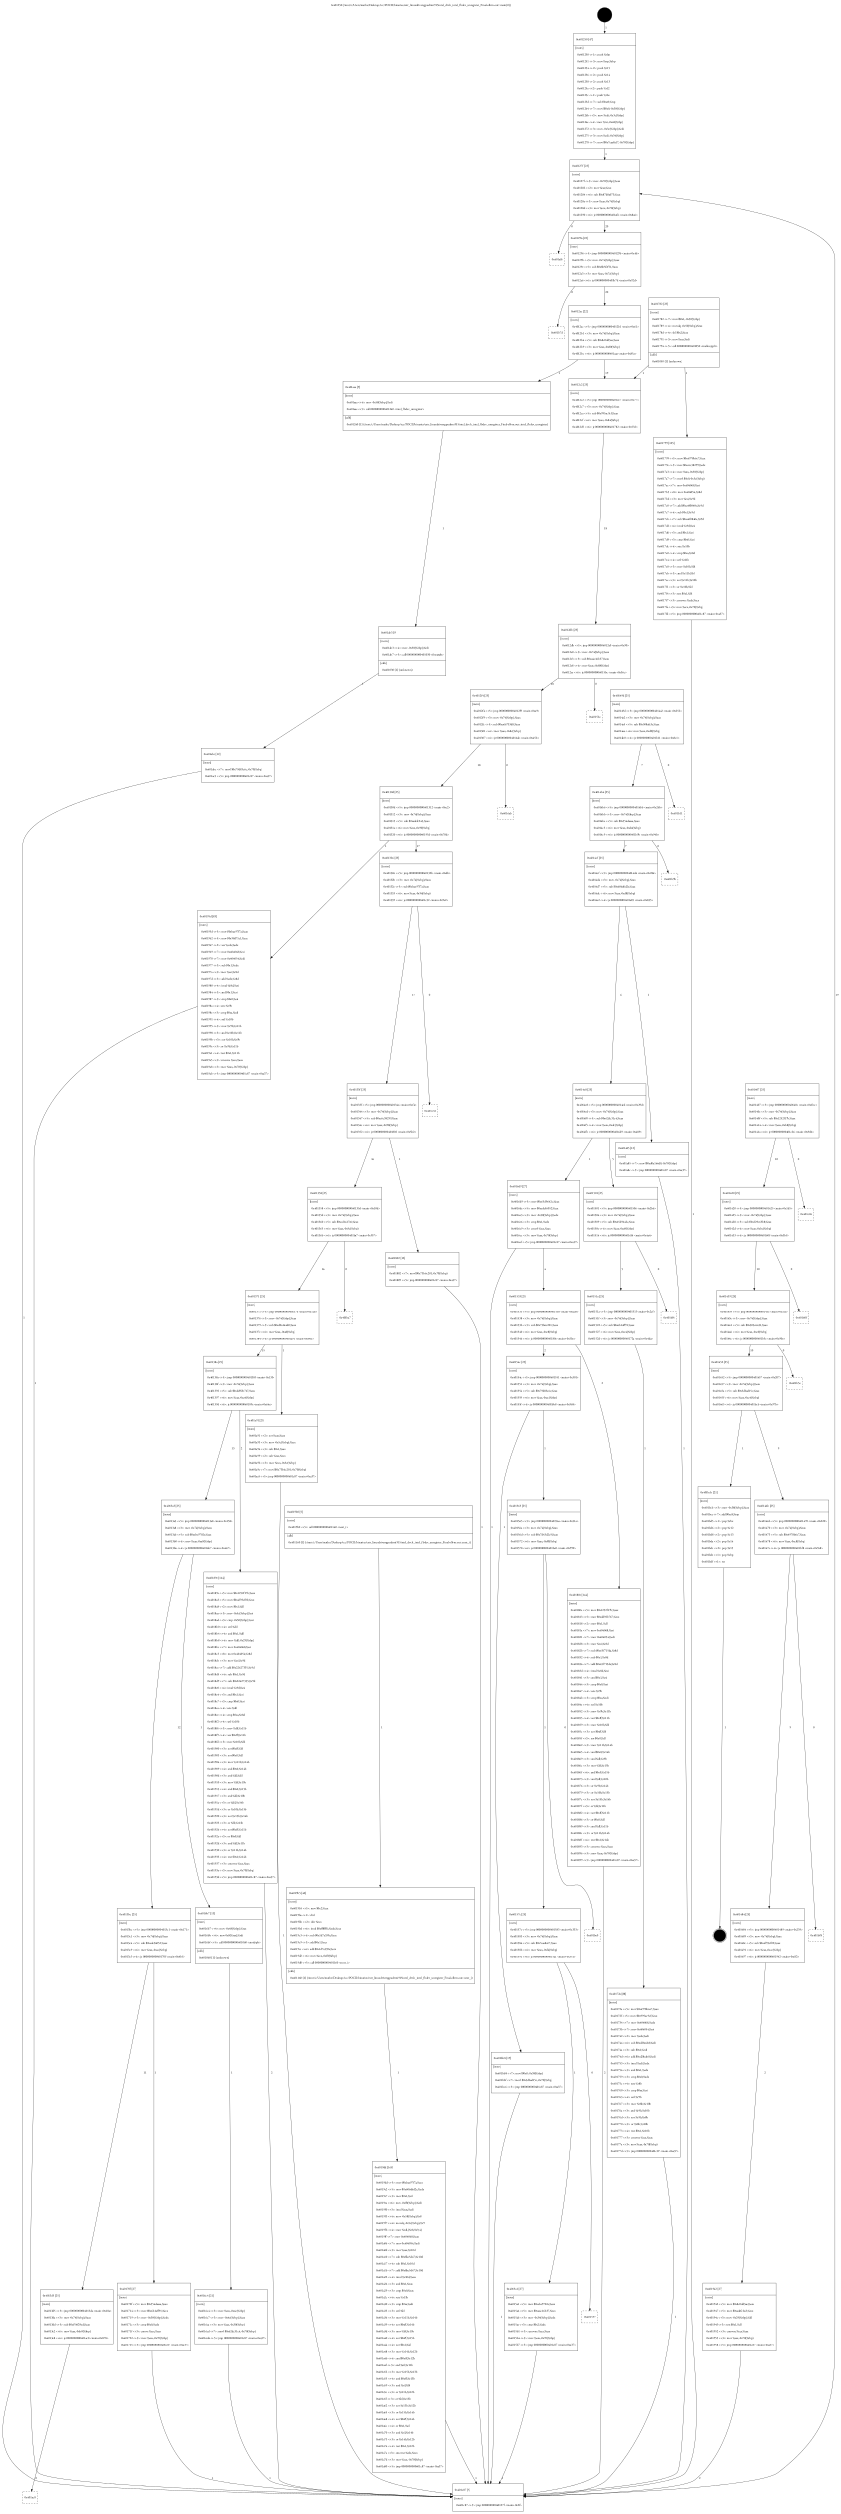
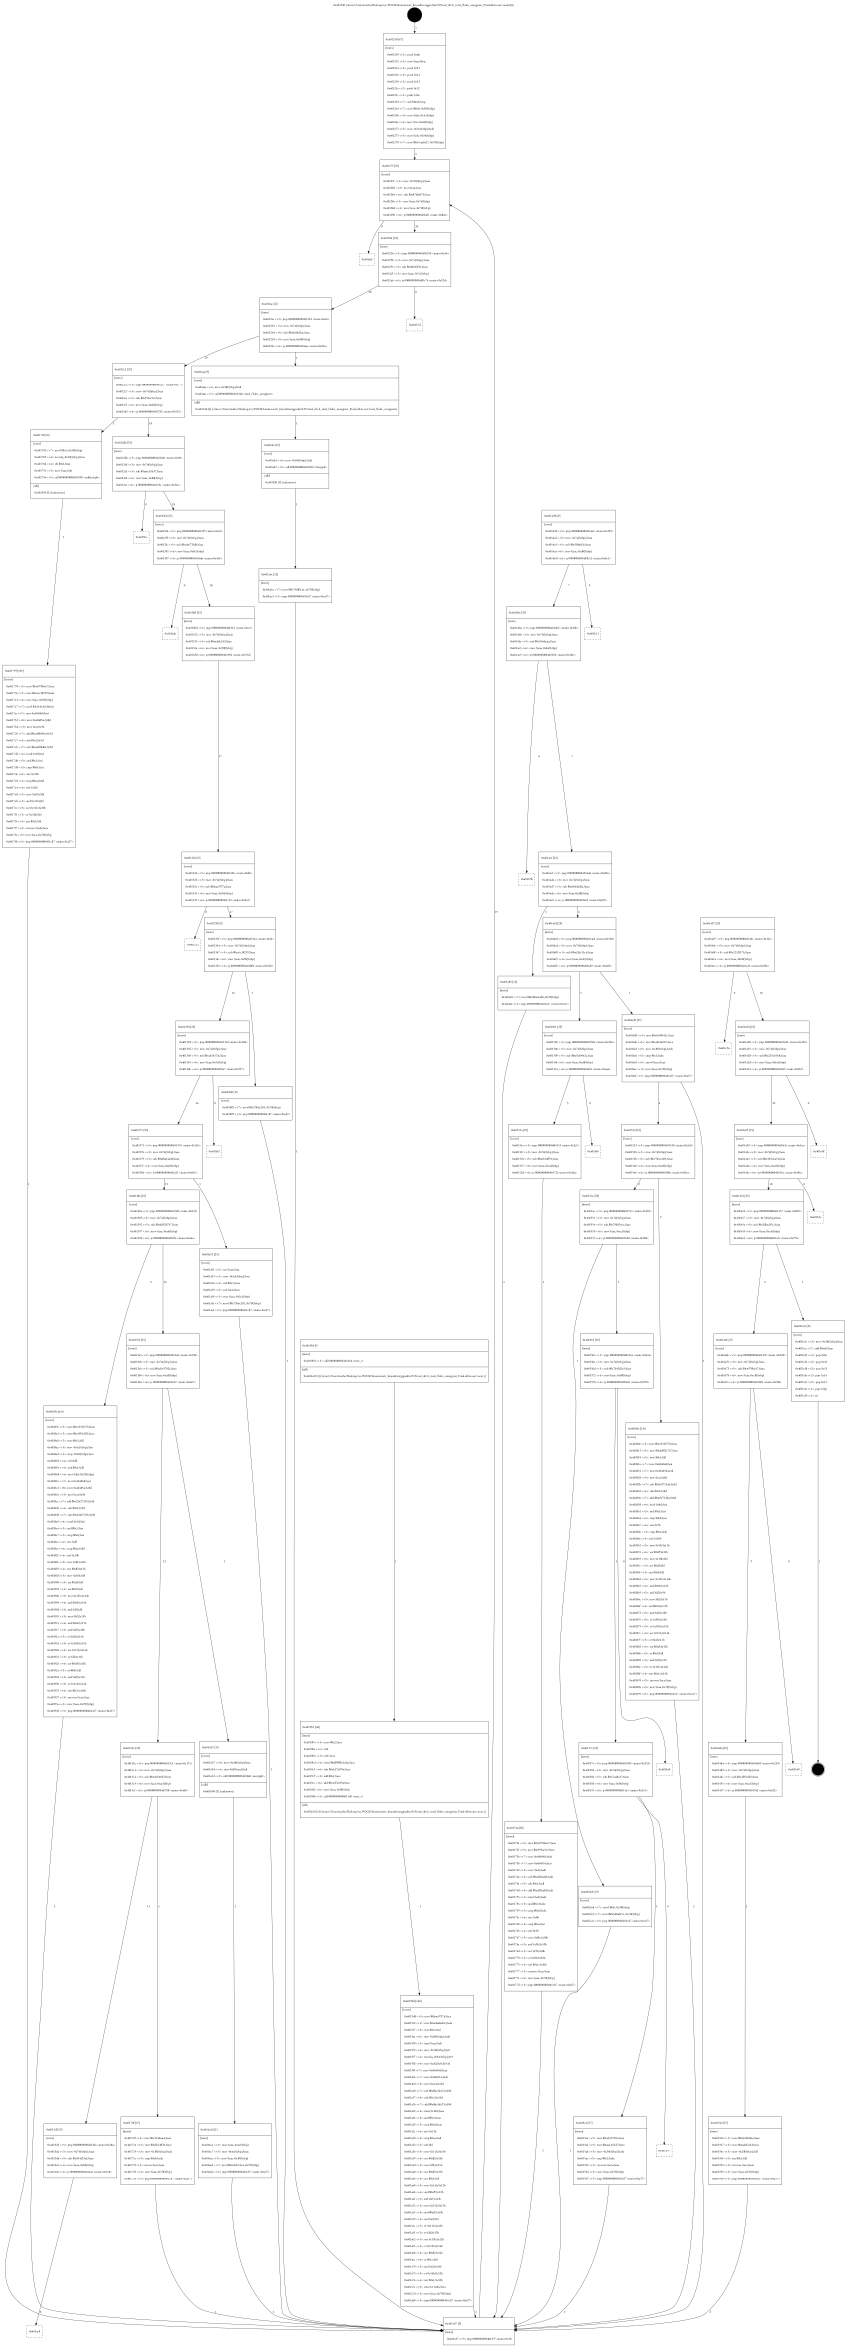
edge "0x401782 [23]" -> "0x4012c2 [25]": reversed
node "0x40195d [83]": removed
